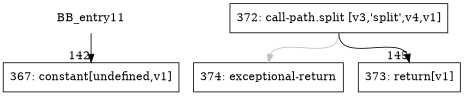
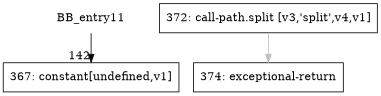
node "373: return[v1]": removed
